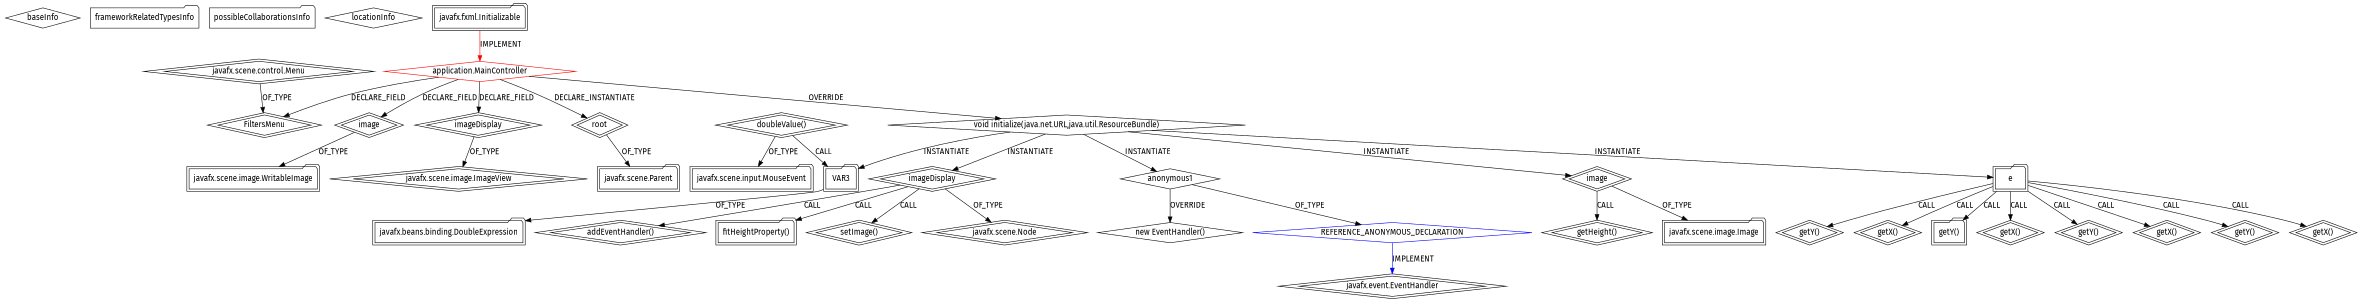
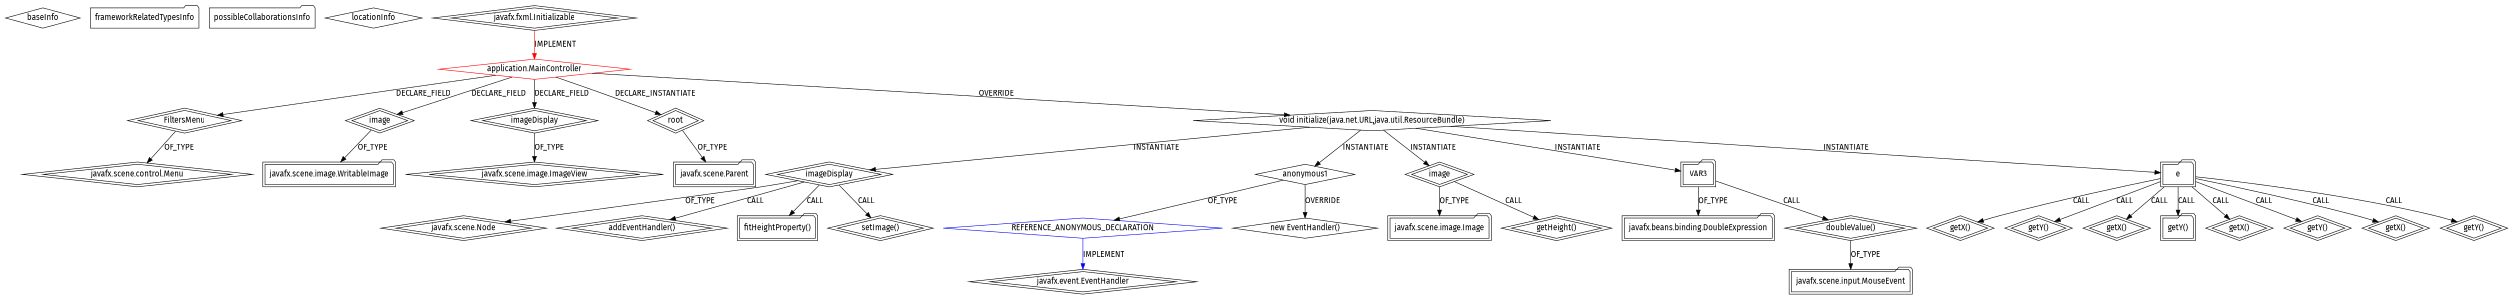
node "javafx.fxml.Initializable": shape folder -> diamond
edge "javafx.scene.control.Menu" -> "FiltersMenu": reversed
edge "doubleValue()" -> "VAR3": reversed
